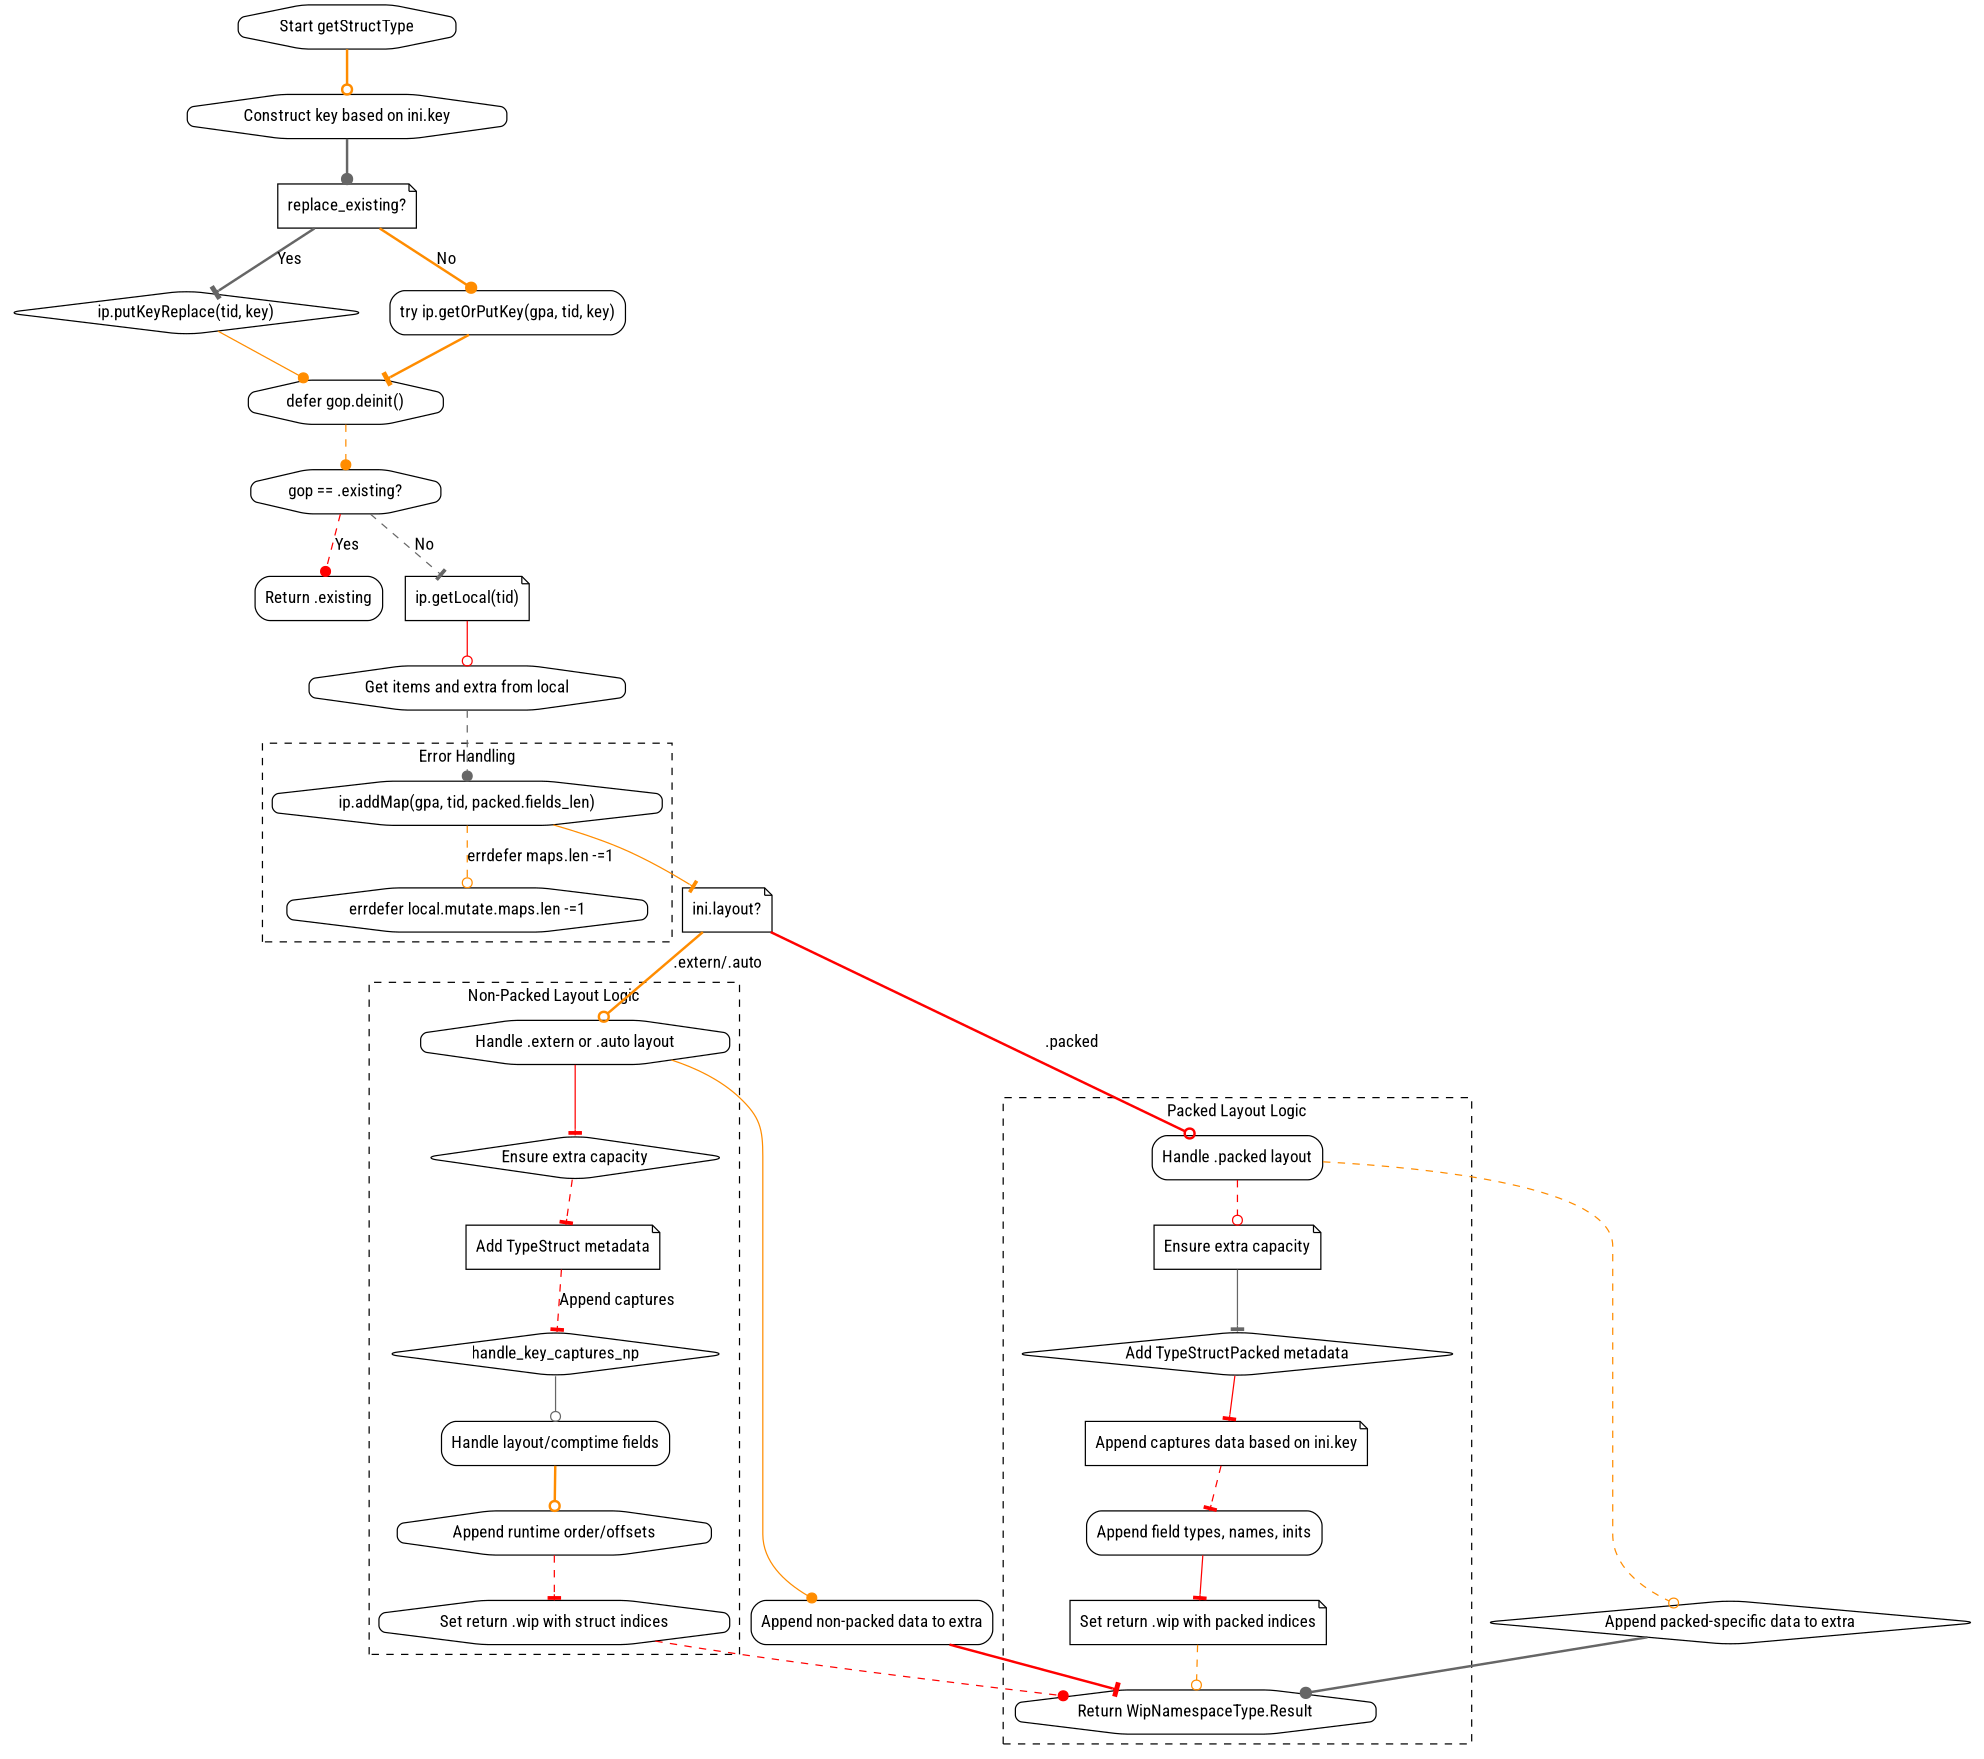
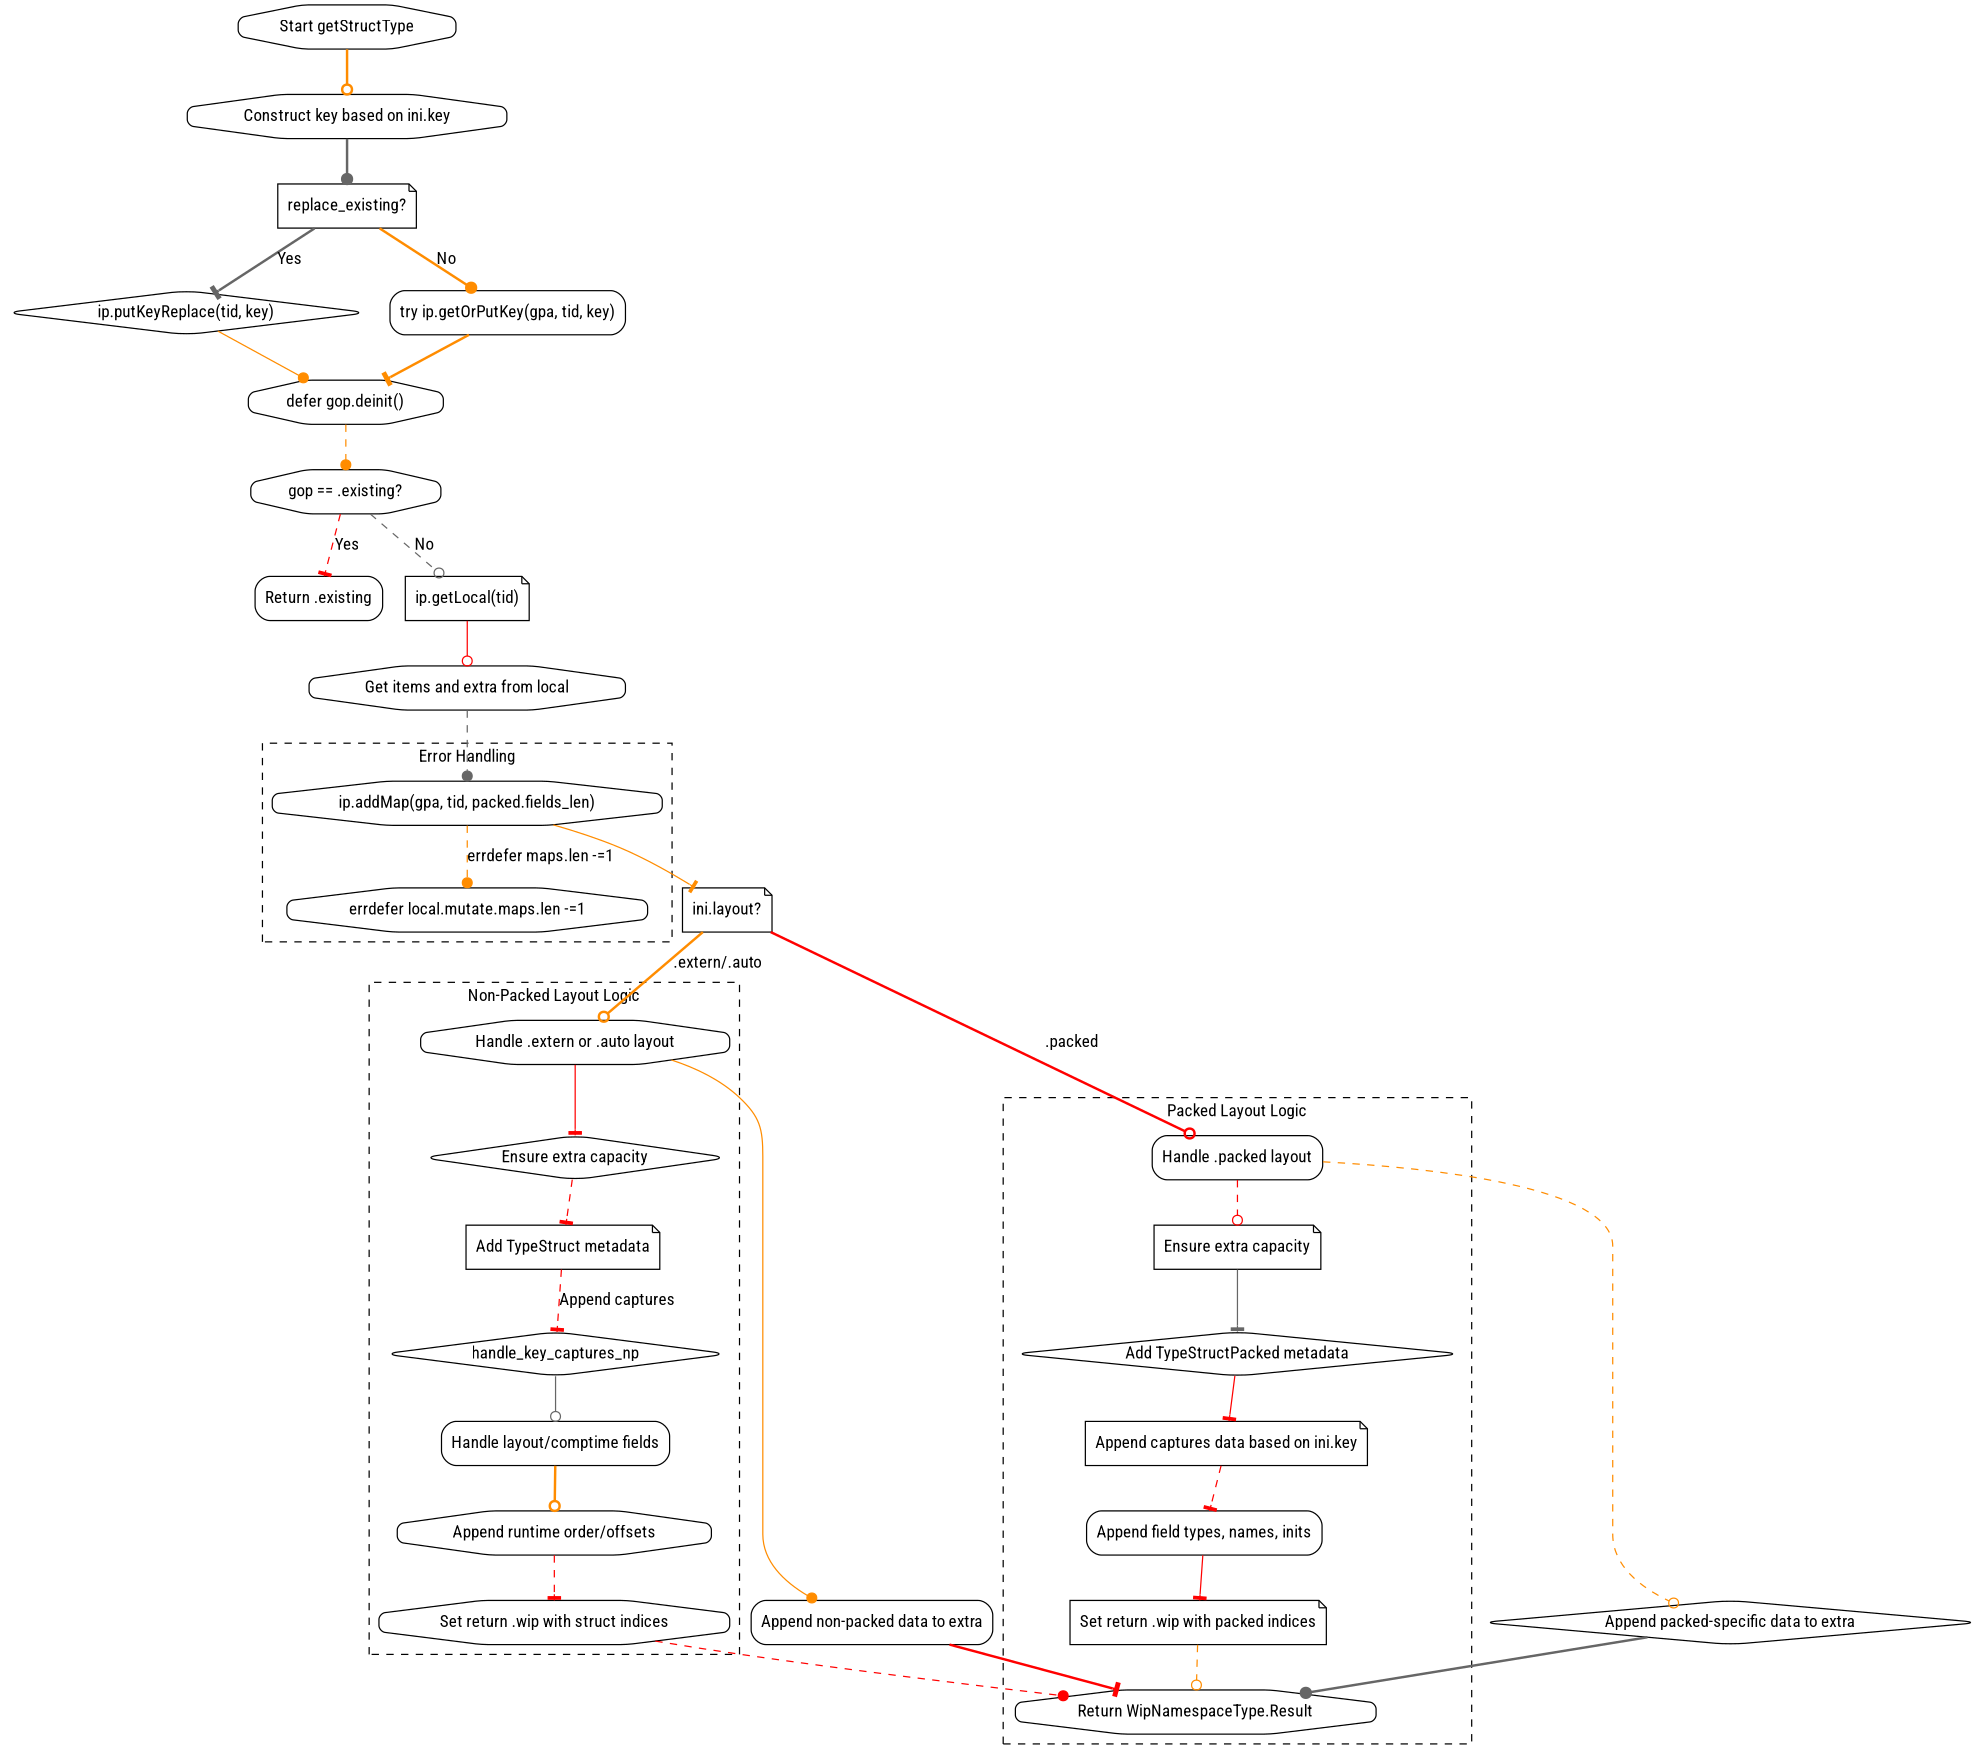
edge "gop == .existing?" -> "Return .existing": arrowhead dot -> tee
edge "gop == .existing?" -> "ip.getLocal(tid)": arrowhead tee -> odot
edge "ip.addMap(gpa, tid, packed.fields_len)" -> "errdefer local.mutate.maps.len -=1": arrowhead odot -> dot
